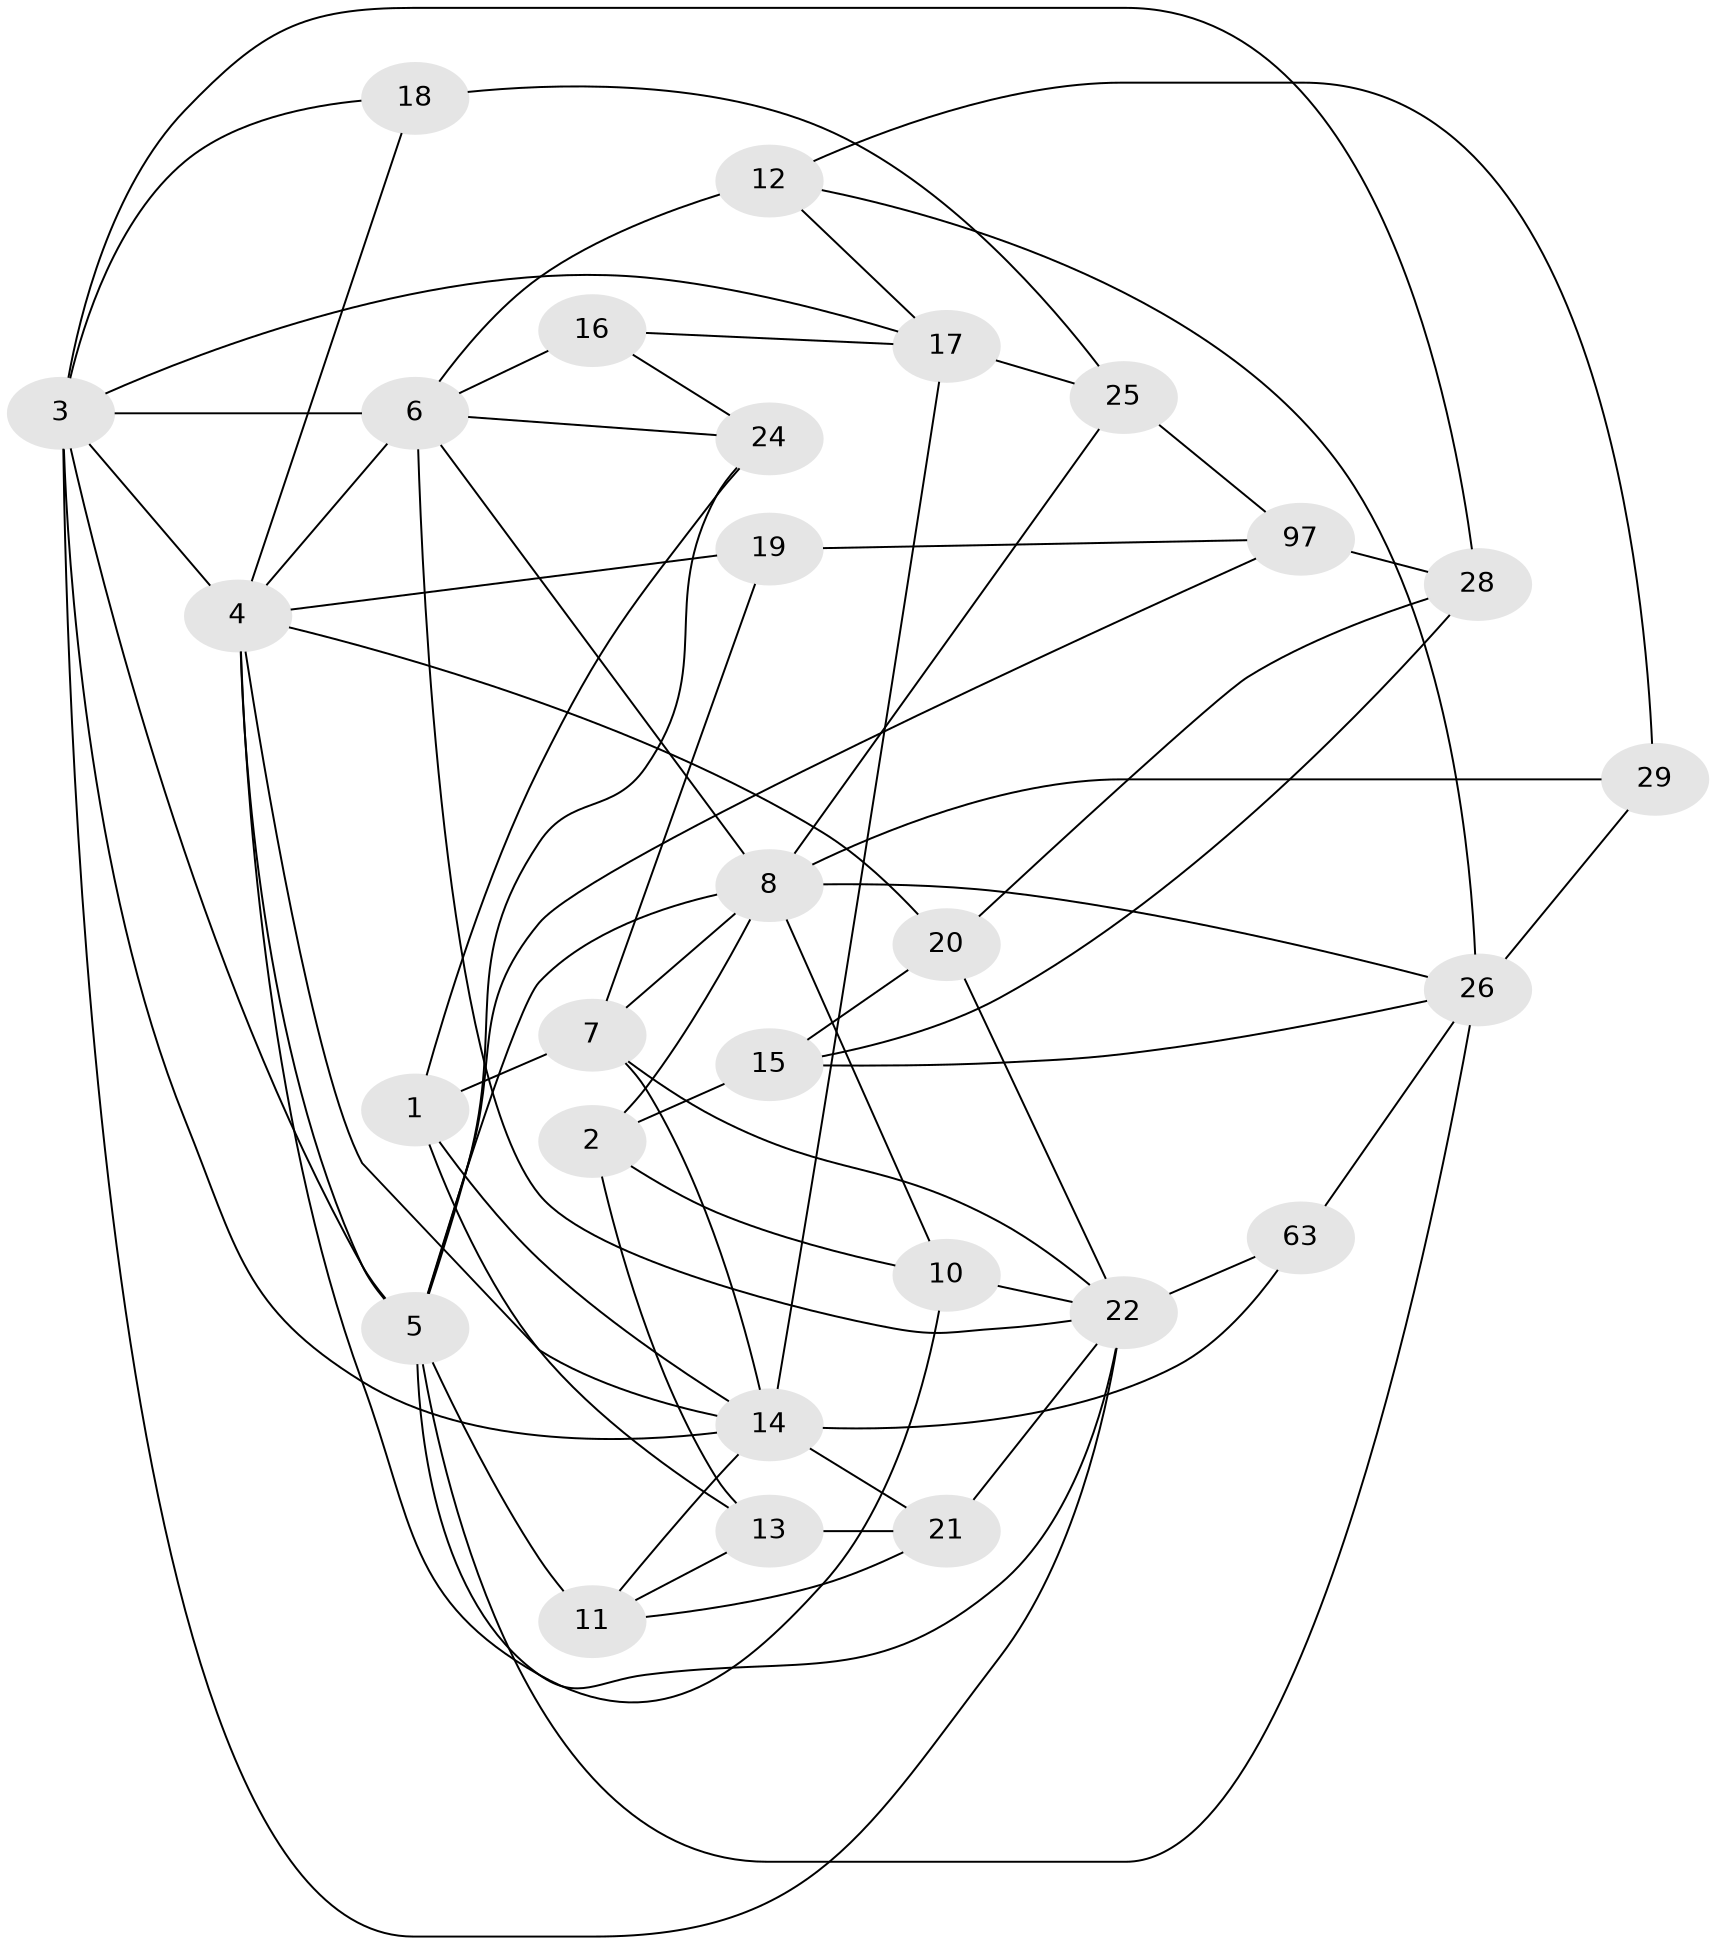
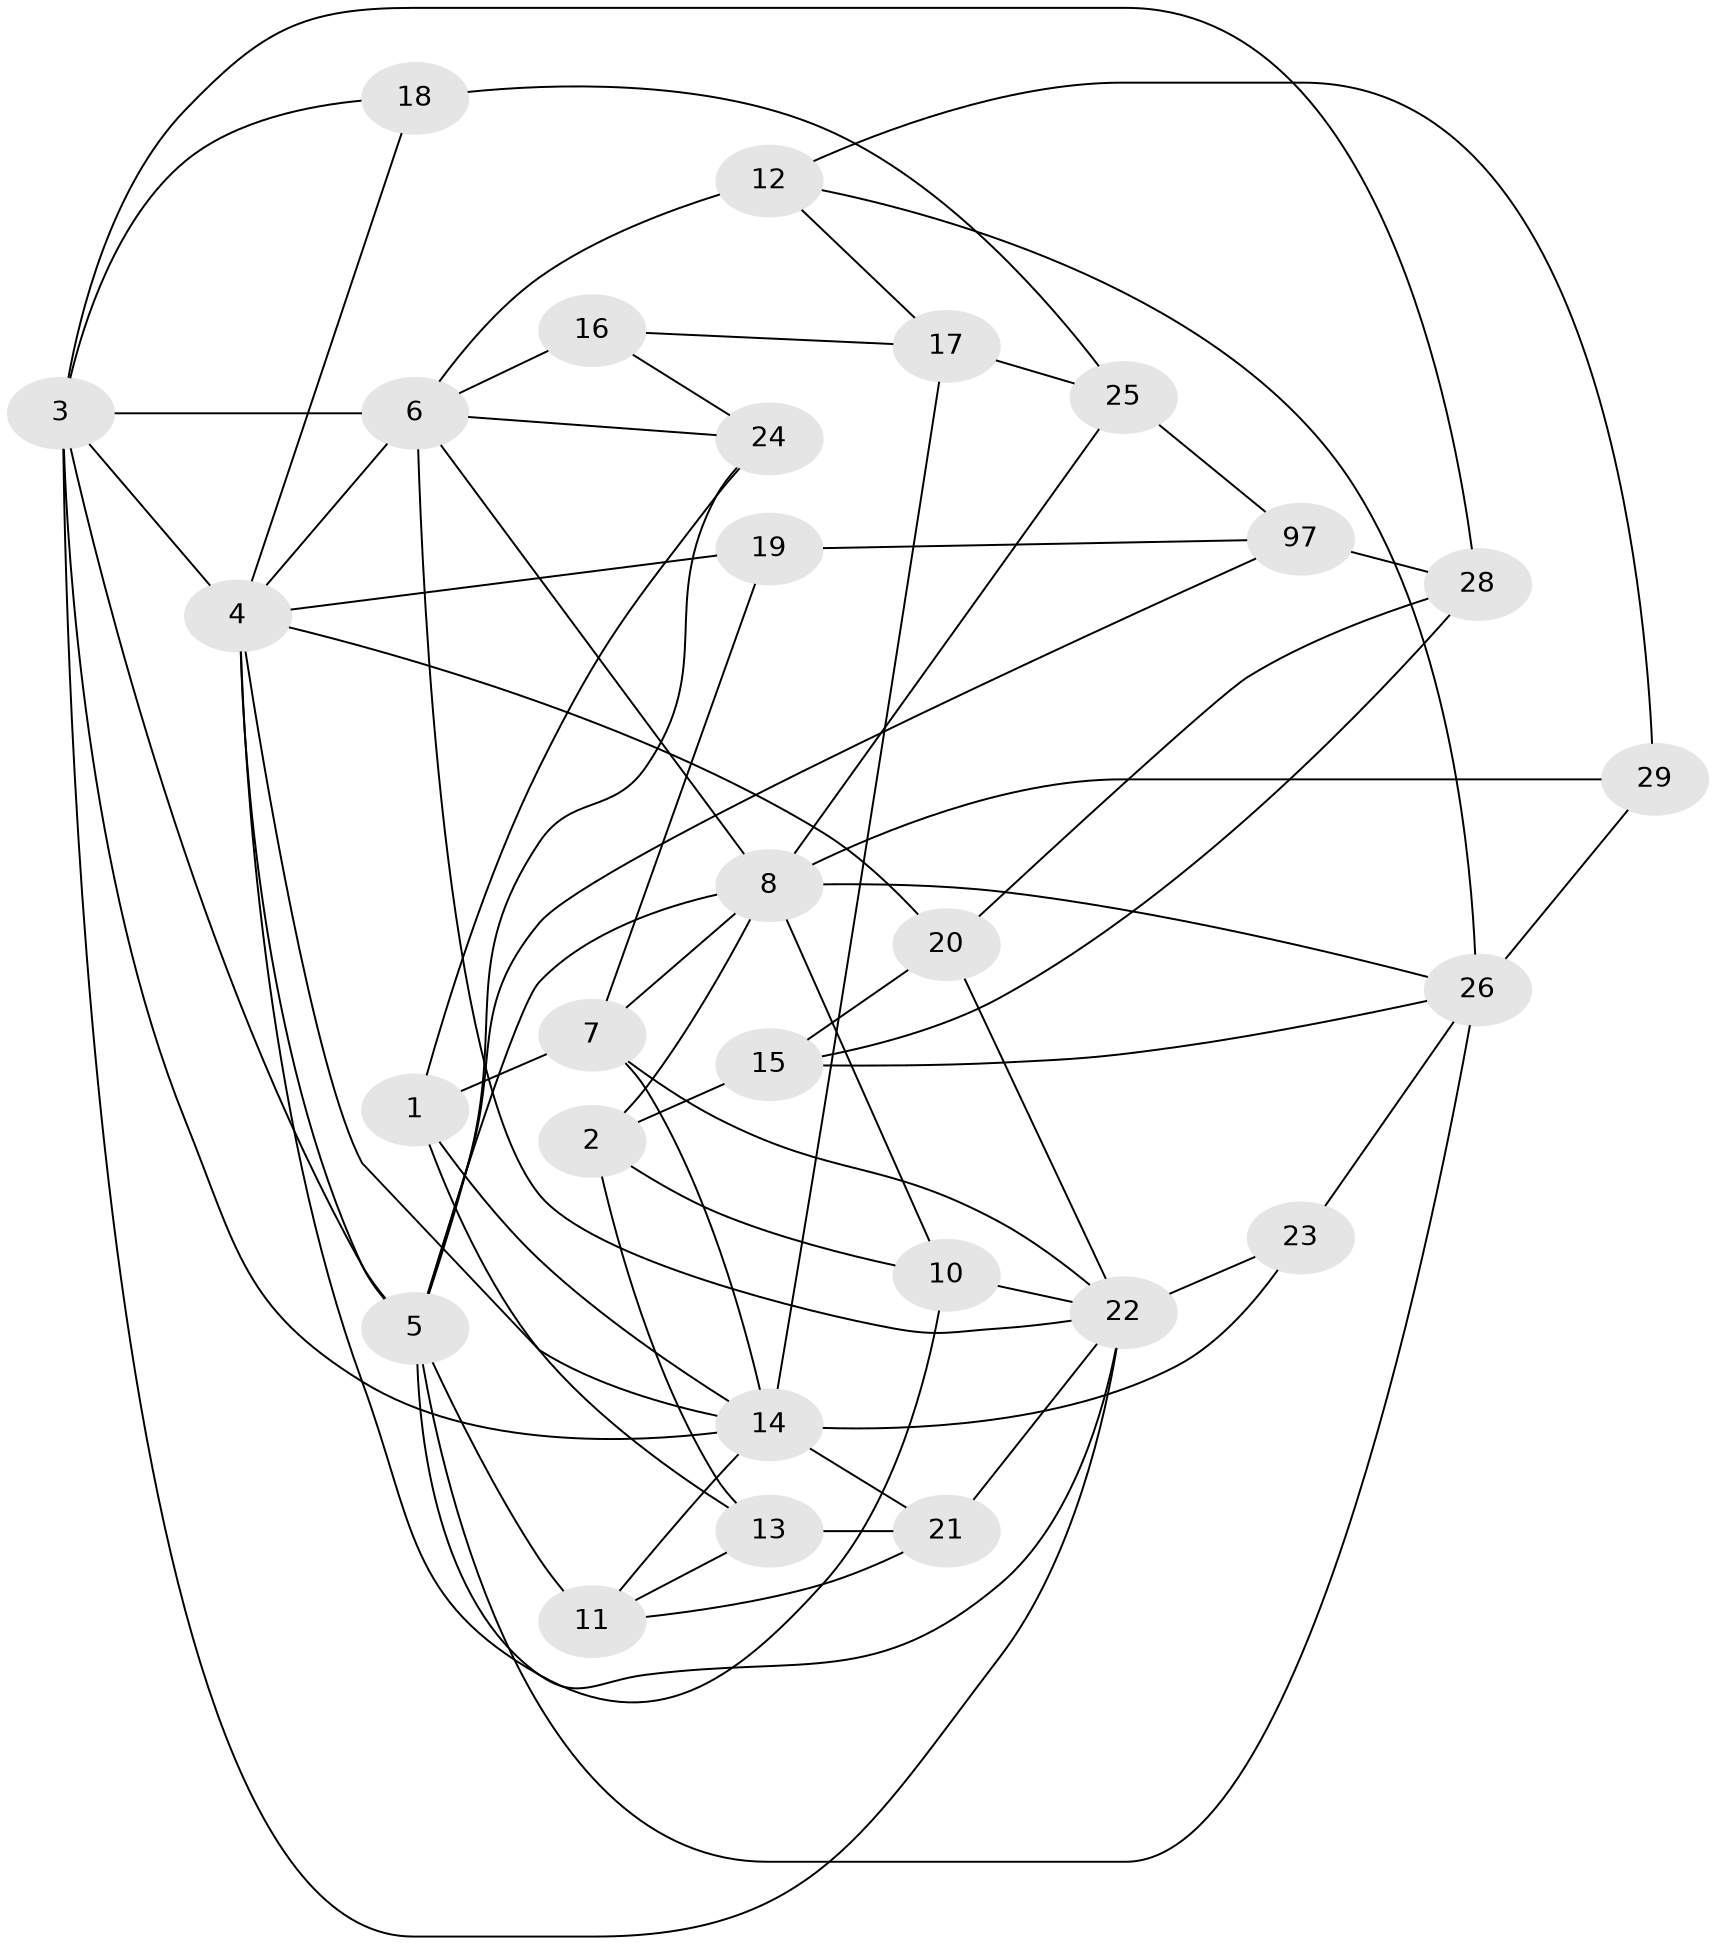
edge "17" -- "3": removed
node "63": label "63" -> "23"
